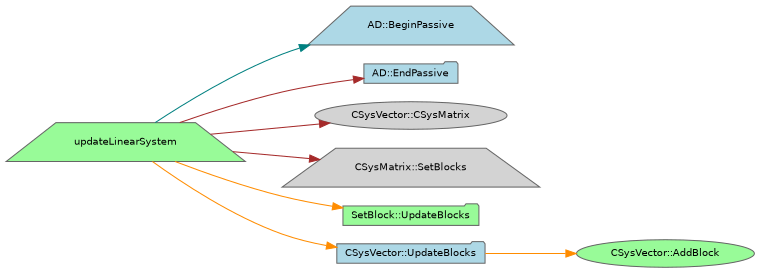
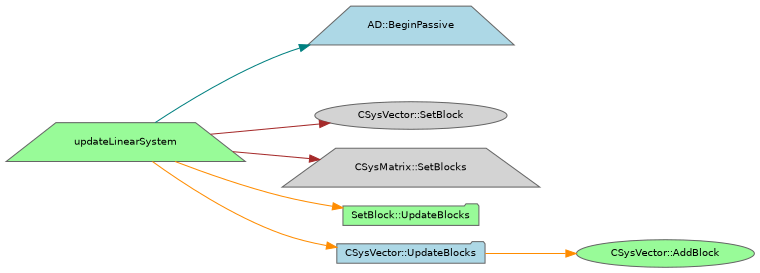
node "AD::EndPassive": removed
node "CSysVector::CSysMatrix": label "CSysVector::CSysMatrix" -> "CSysVector::SetBlock"
